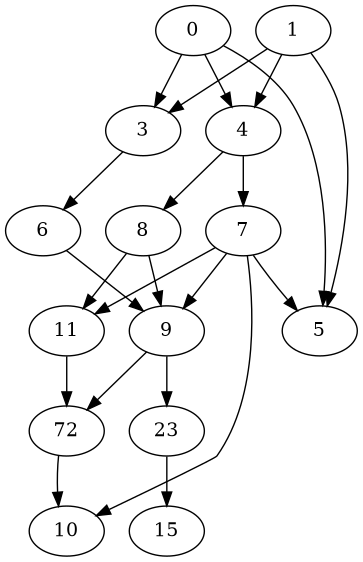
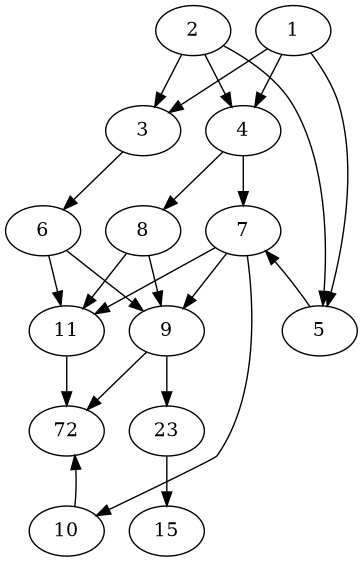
node "0": label "0" -> "2"
edge "6" -> "11": added
edge "7" -> "5": reversed
edge "72" -> "10": reversed
